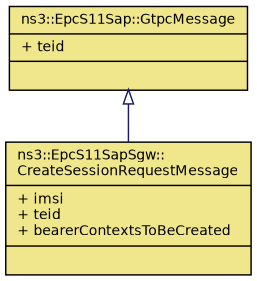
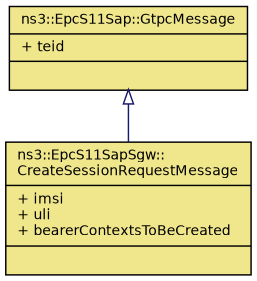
node "ns3::EpcS11SapSgw::": text "+ teid" -> "+ uli"
